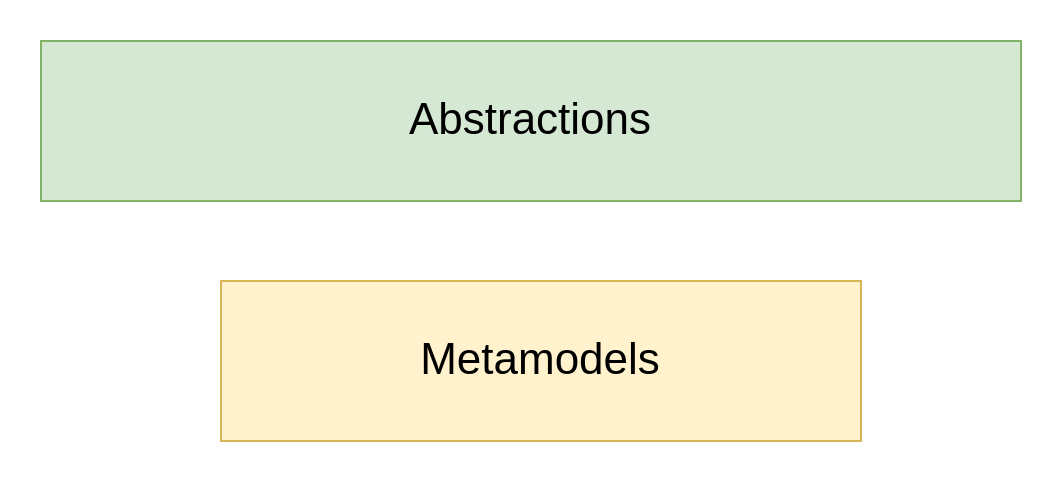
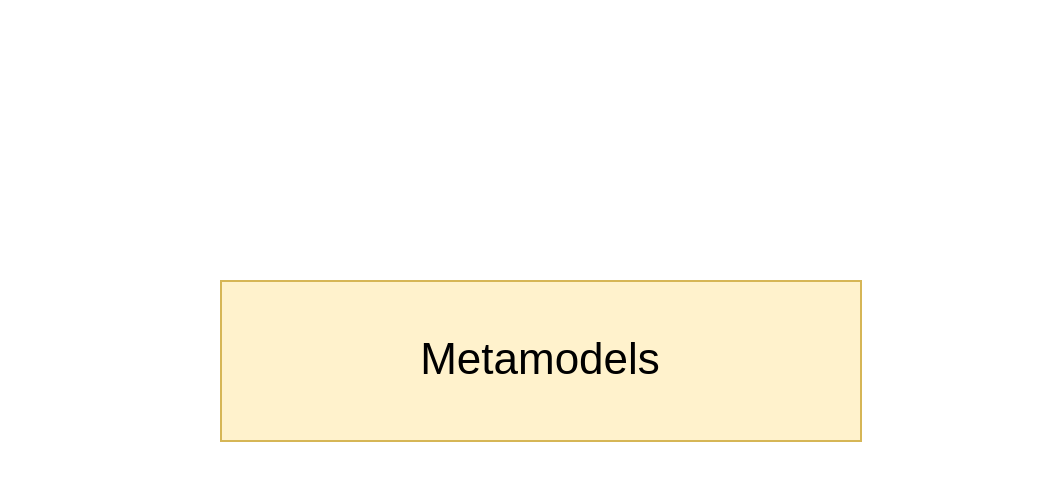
node "Abstractions": removed
